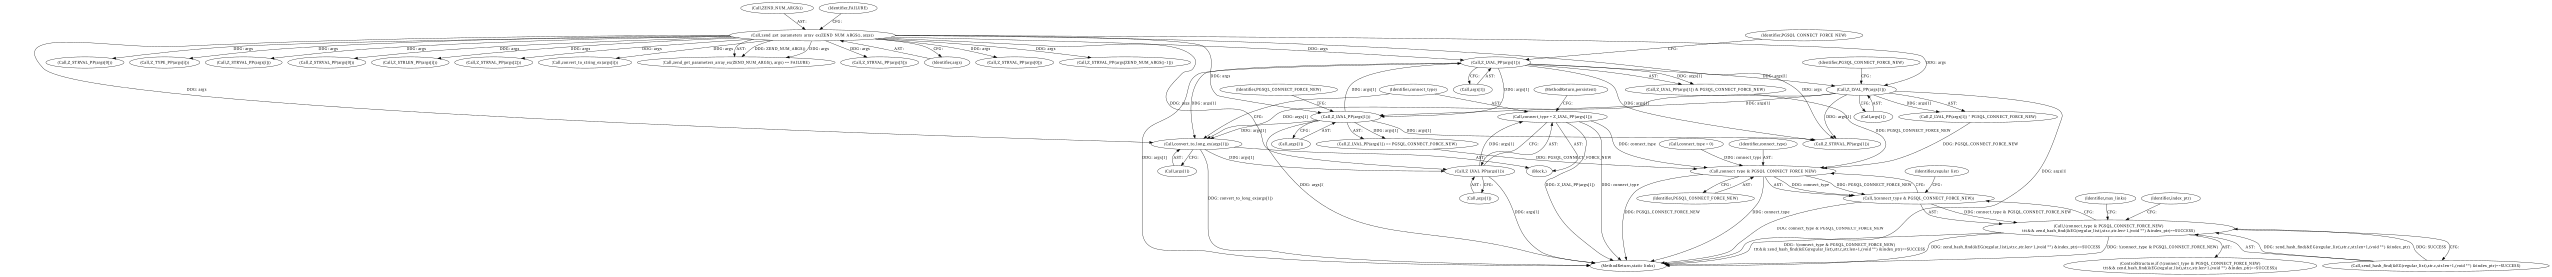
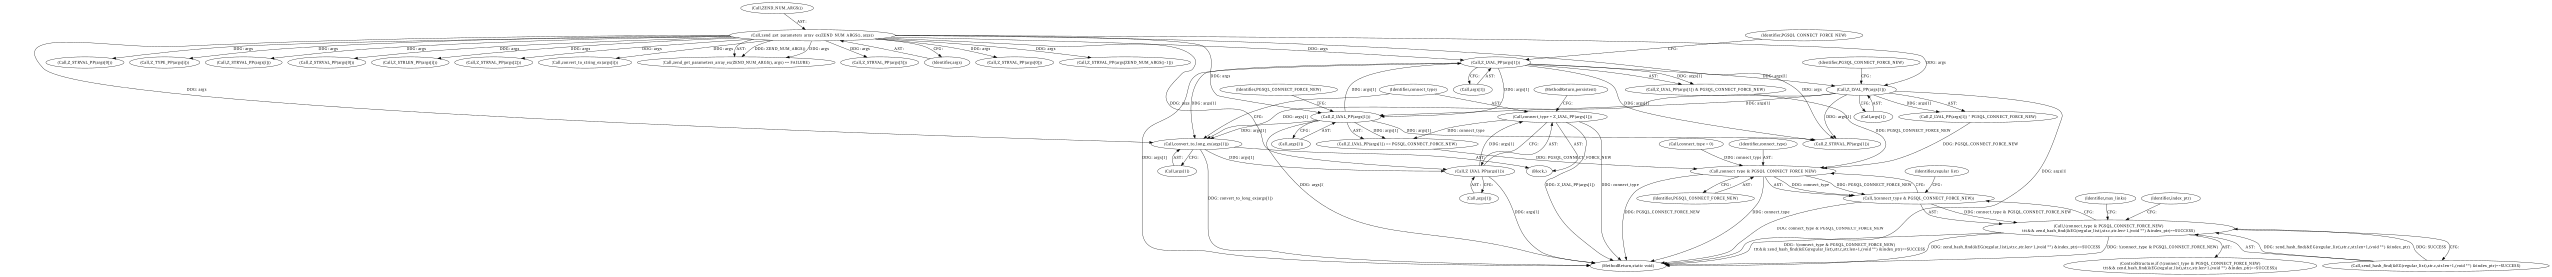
node "(Identifier,FAILURE)": removed
edge "(Call,connect_type = Z_LVAL_PP(args[1]))" -> "(Call,connect_type & PGSQL_CONNECT_FORCE_NEW)": now "(Call,connect_type = Z_LVAL_PP(args[1]))" -> "(Call,Z_LVAL_PP(args[1]) == PGSQL_CONNECT_FORCE_NEW)"
node "(MethodReturn,static links)": label "(MethodReturn,static links)" -> "(MethodReturn,static void)"
